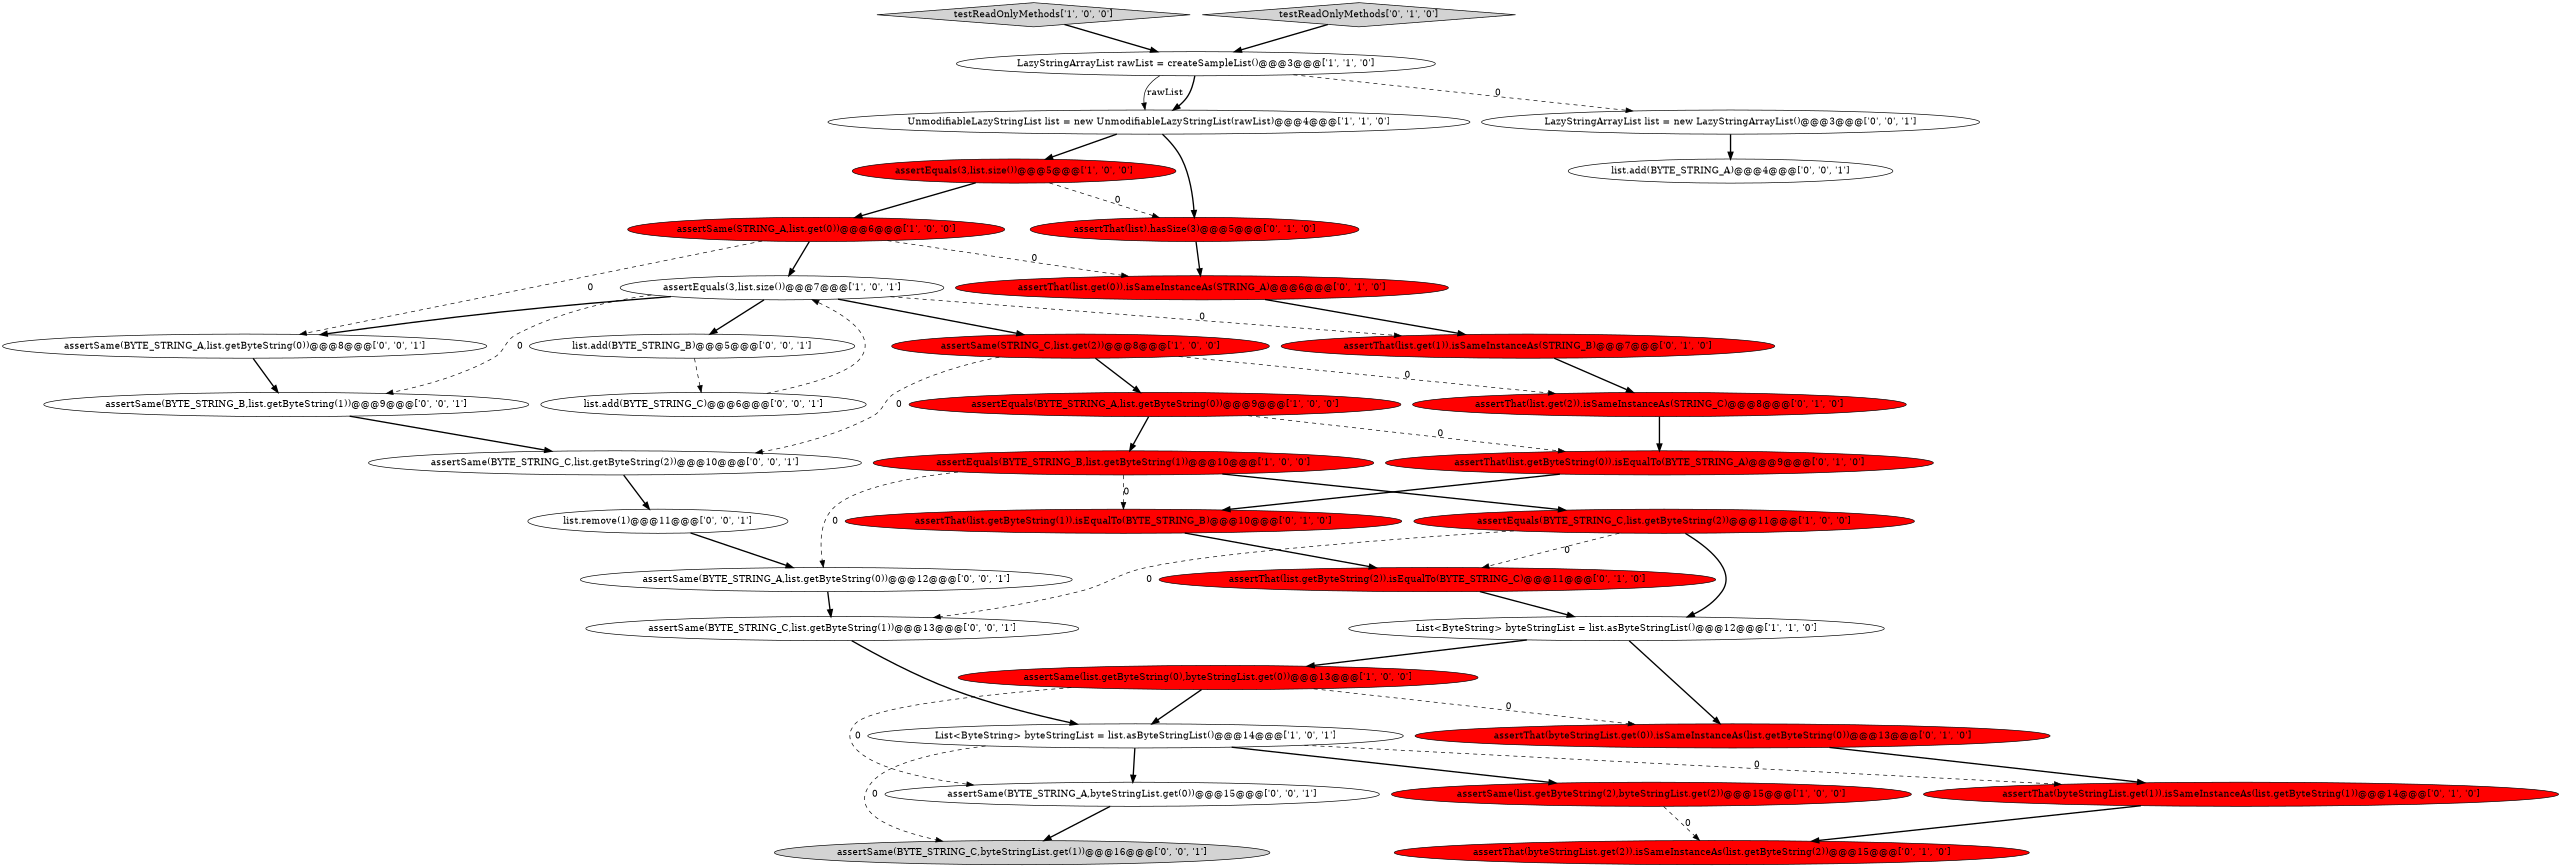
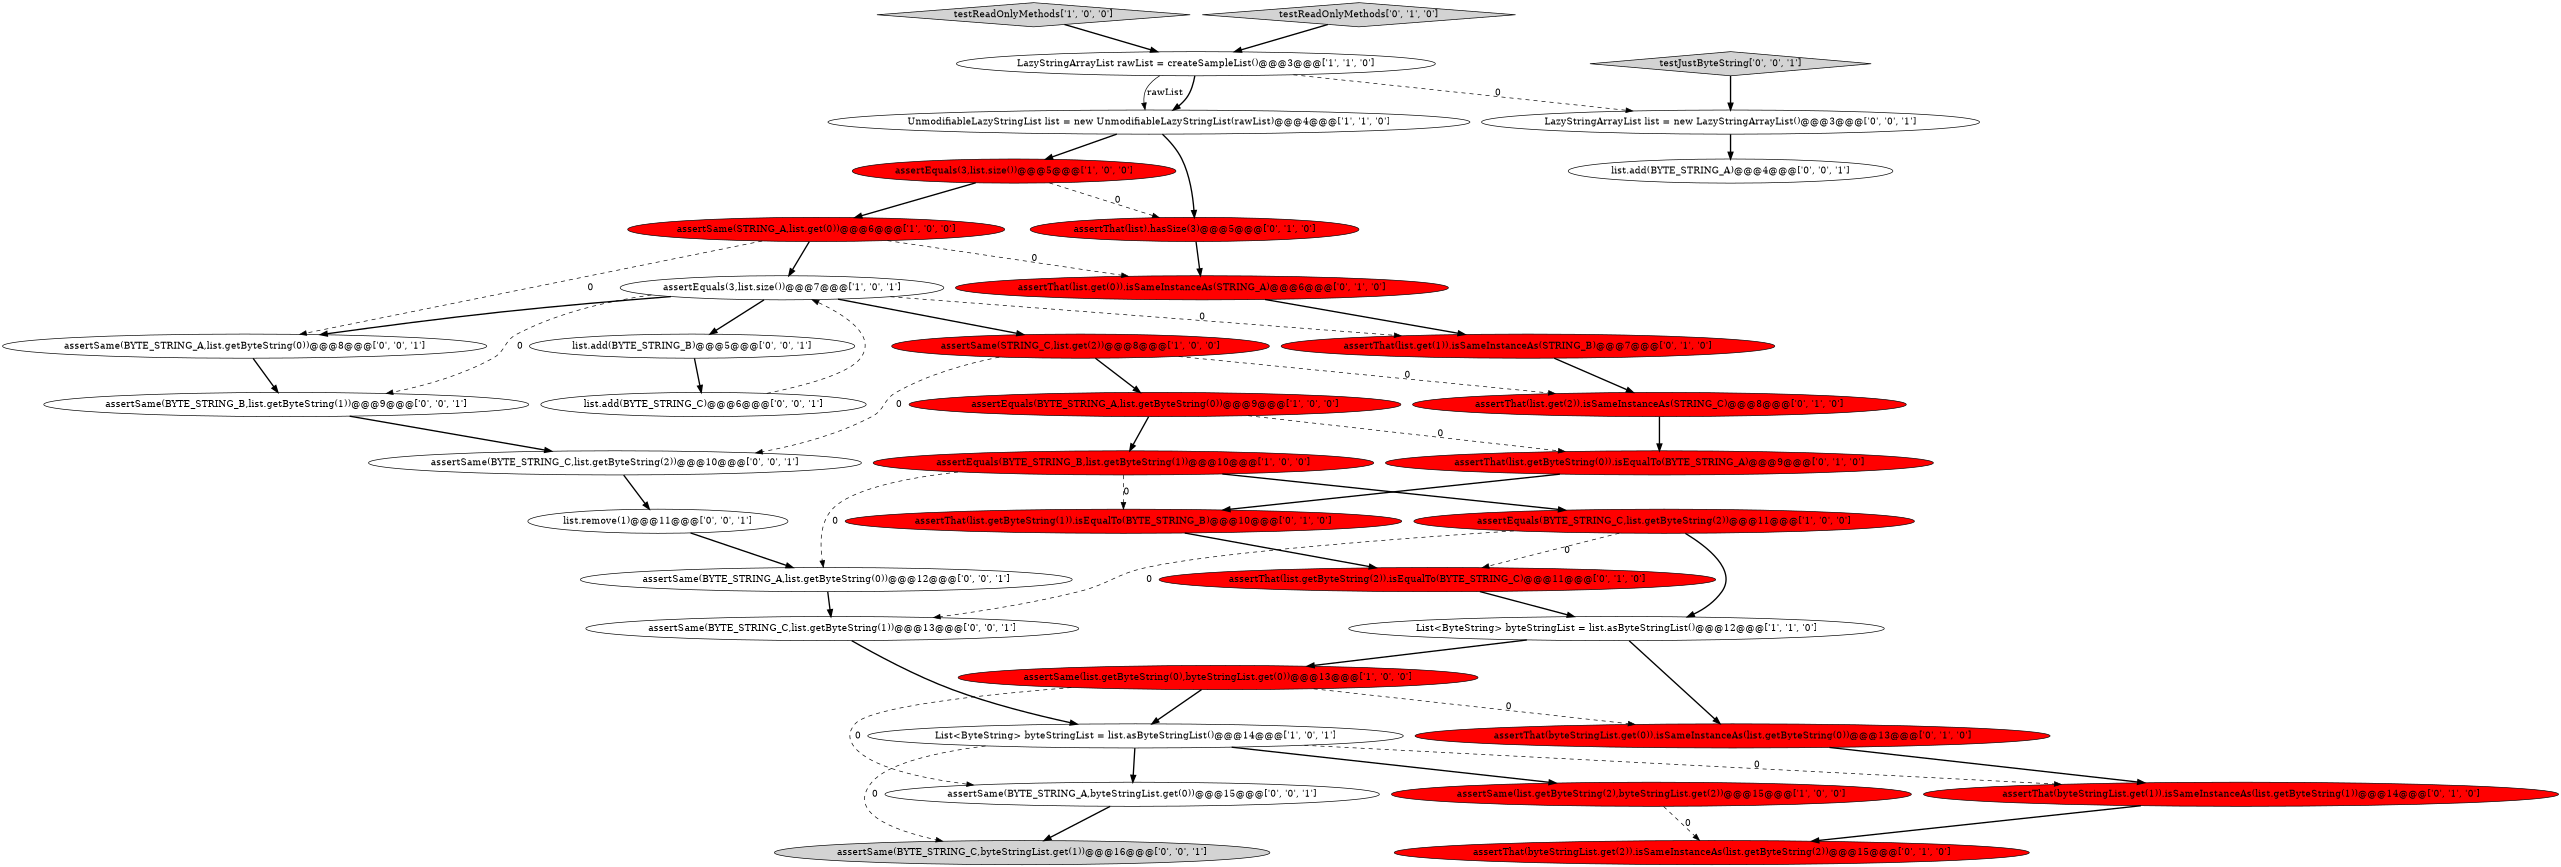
node "testJustByteString['0', '0', '1']": added
edge "list.add(BYTE_STRING_B)@@@5@@@['0', '0', '1']" -> "list.add(BYTE_STRING_C)@@@6@@@['0', '0', '1']": style dashed -> bold
